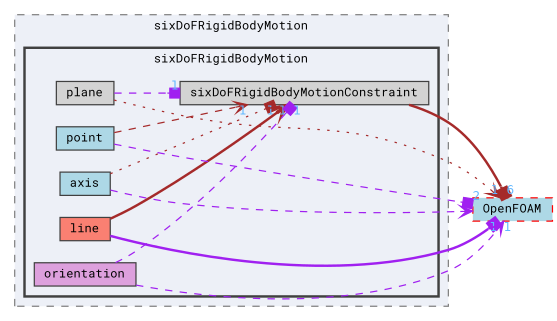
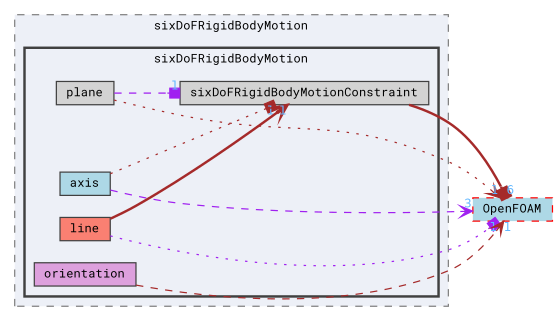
node "point": removed
edge "orientation" -> "sixDoFRigidBodyMotionConstraint": removed
edge "line" -> "OpenFOAM": style bold -> dotted
edge "orientation" -> "OpenFOAM": color purple -> brown
